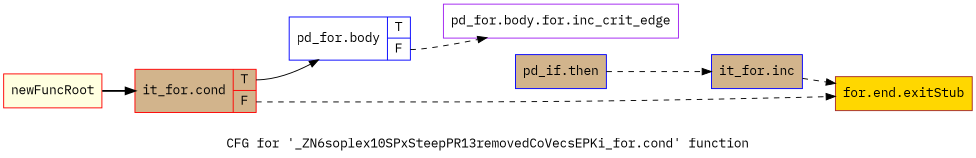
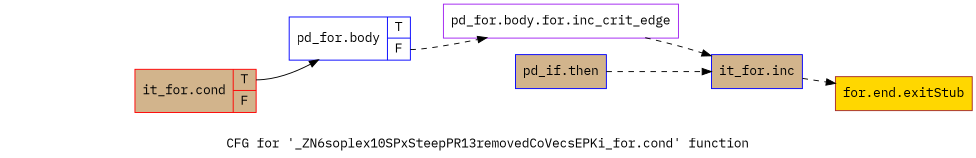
edge "pd_for.body.for.inc_crit_edge" -> "it_for.inc": added
node "newFuncRoot": removed
edge "it_for.cond" -> "for.end.exitStub": removed
